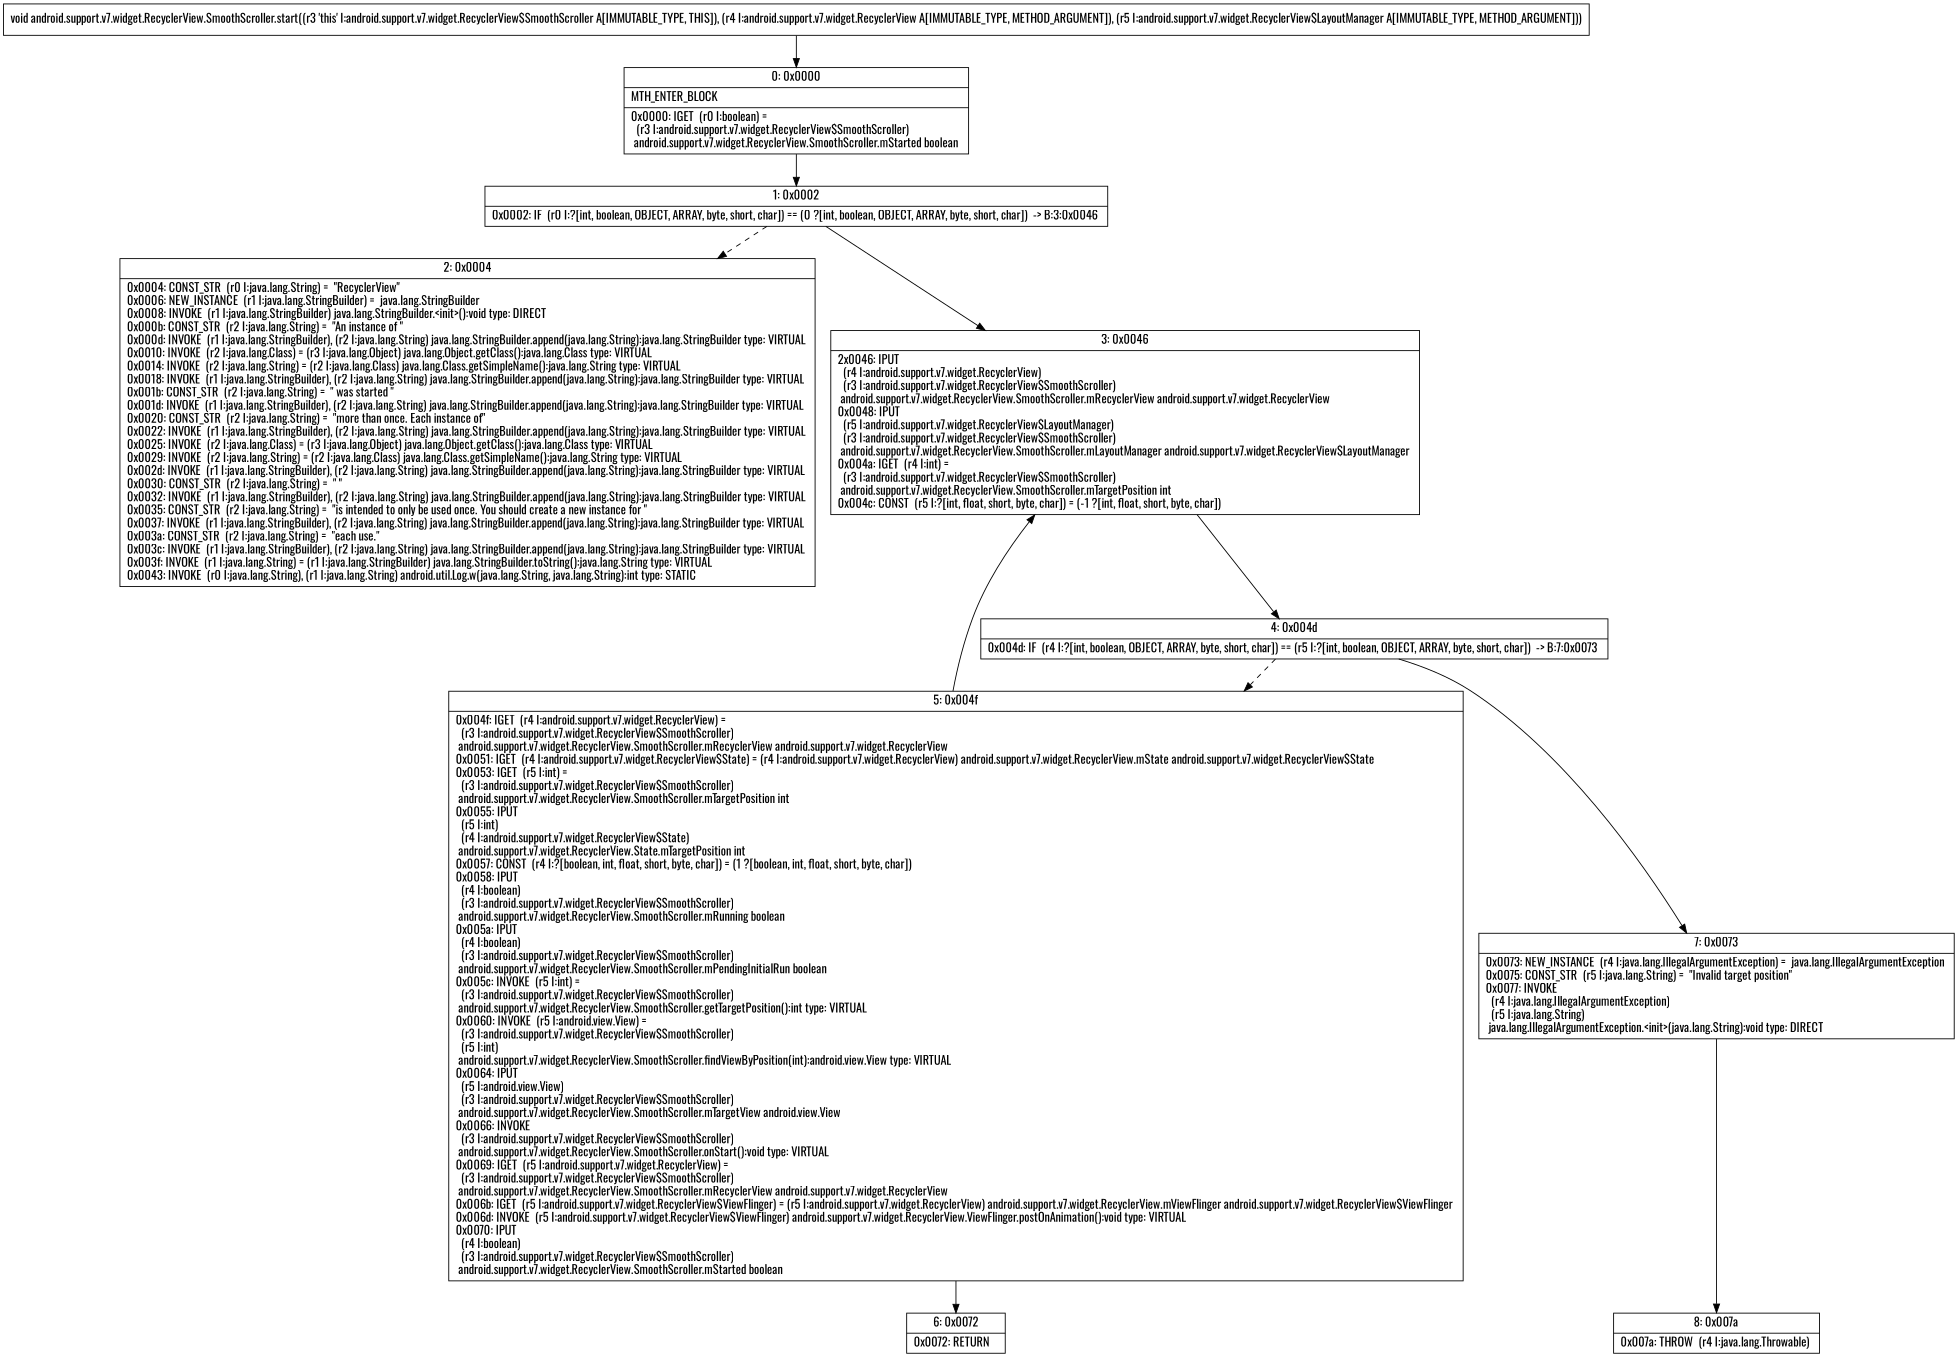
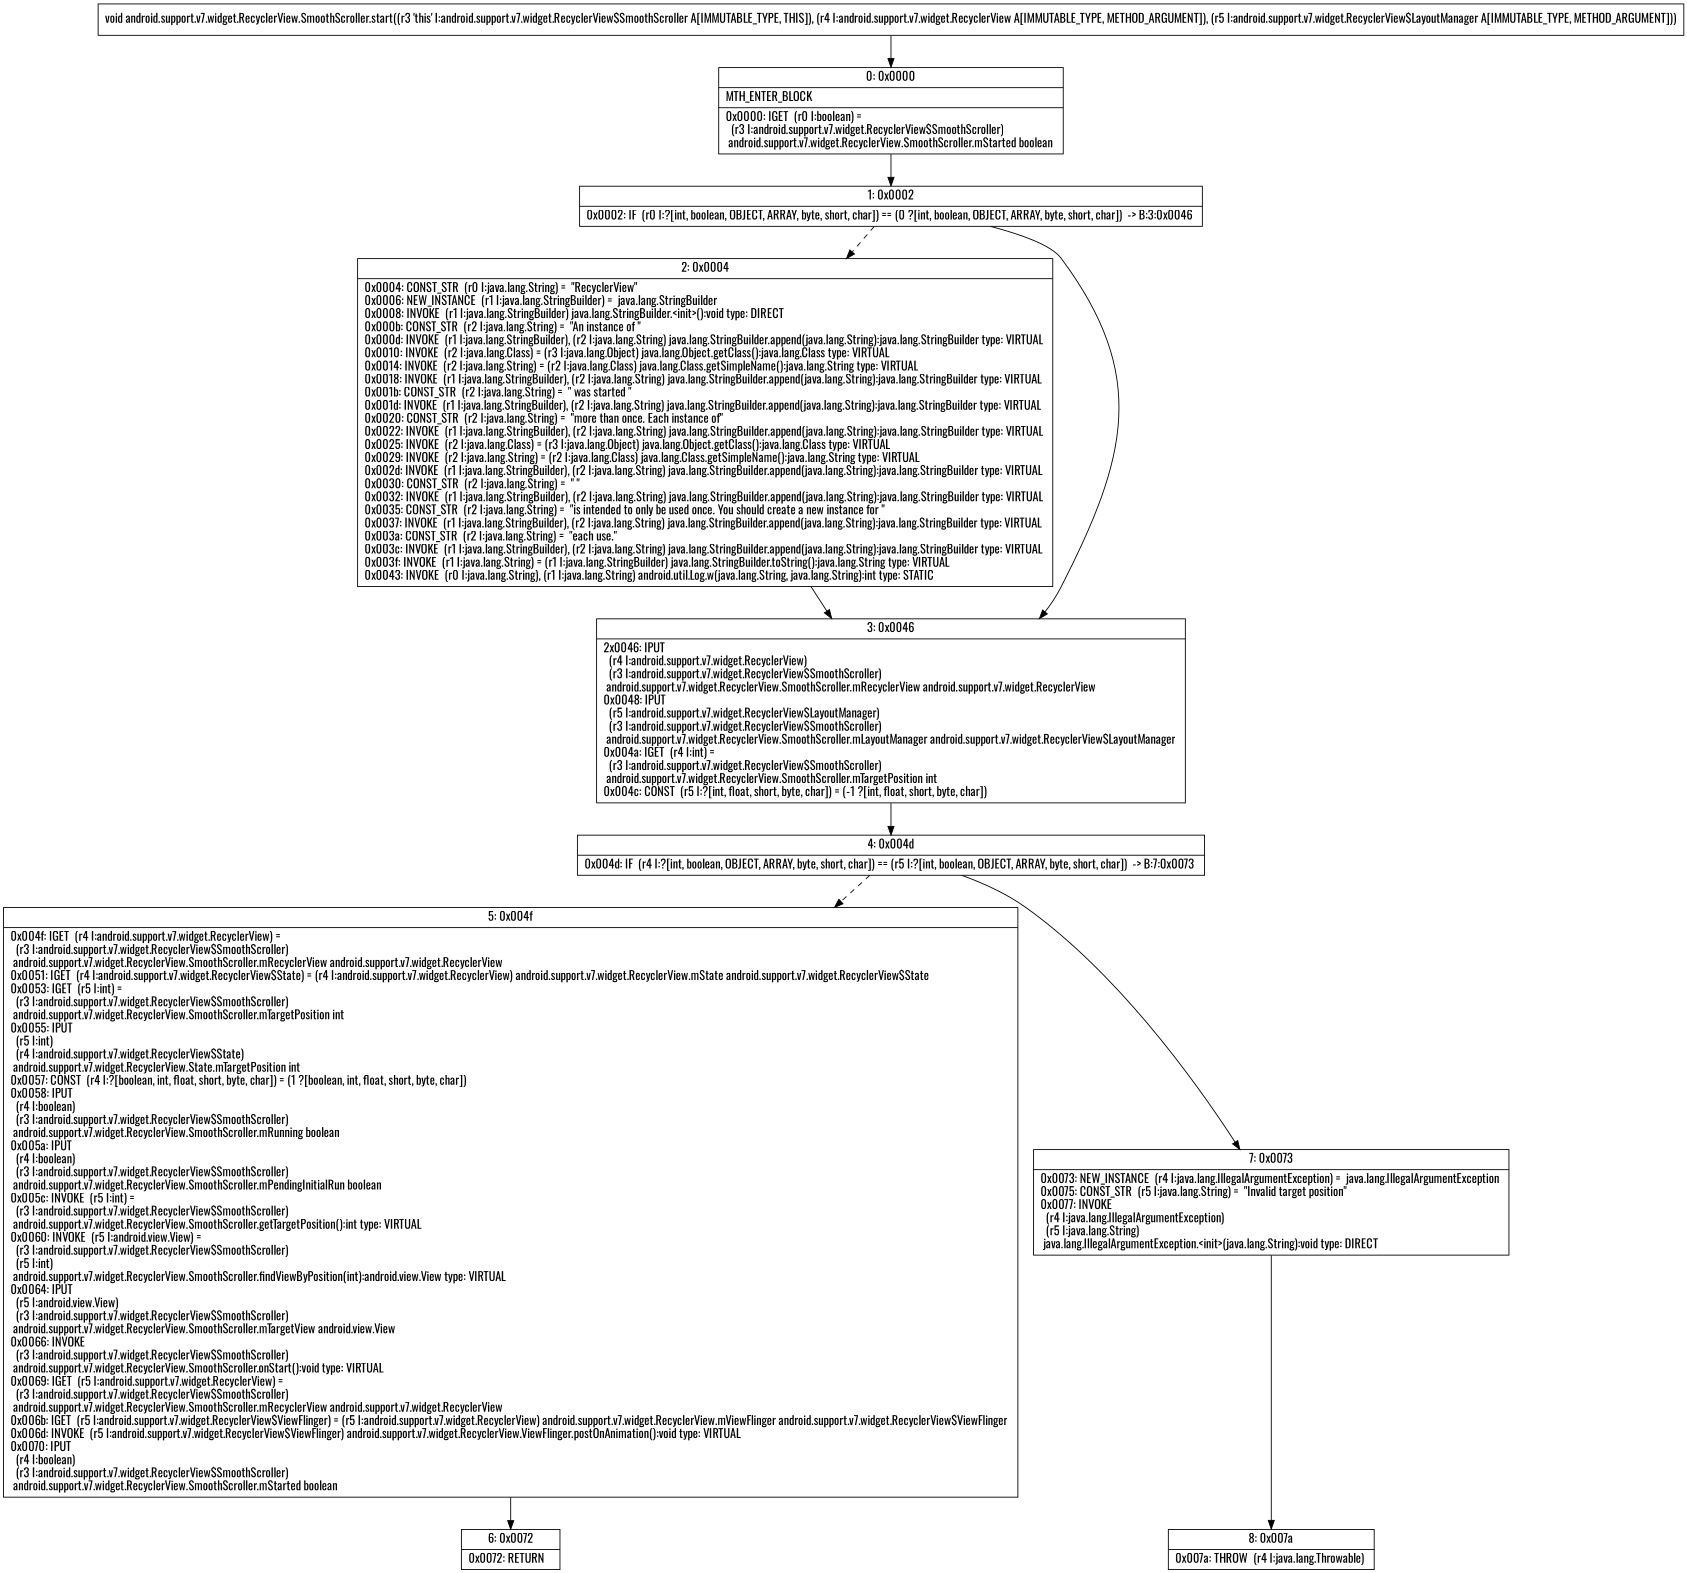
edge "5: 0x004f" -> "3: 0x0046": now "2: 0x0004" -> "3: 0x0046"
